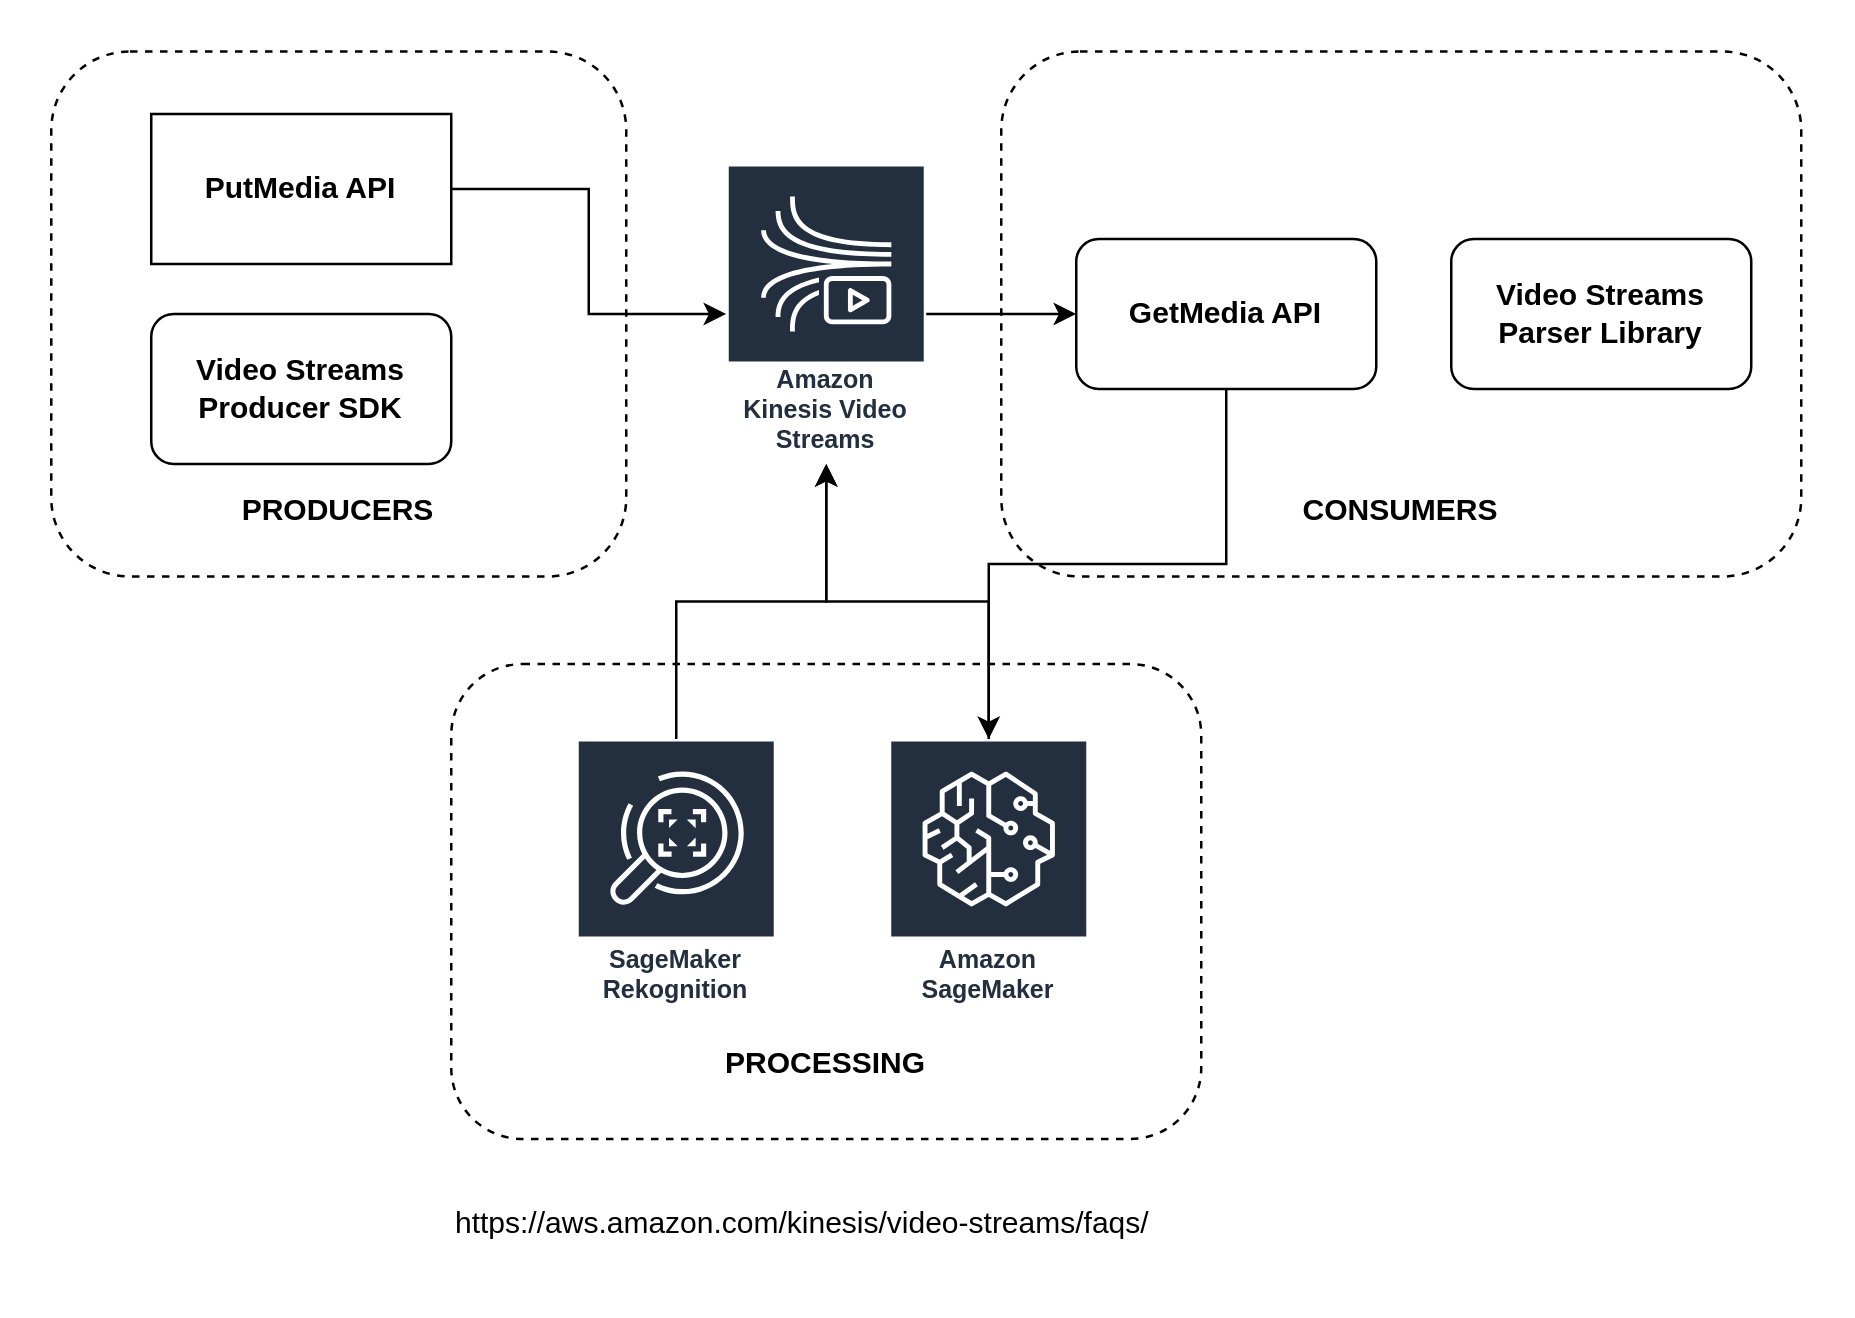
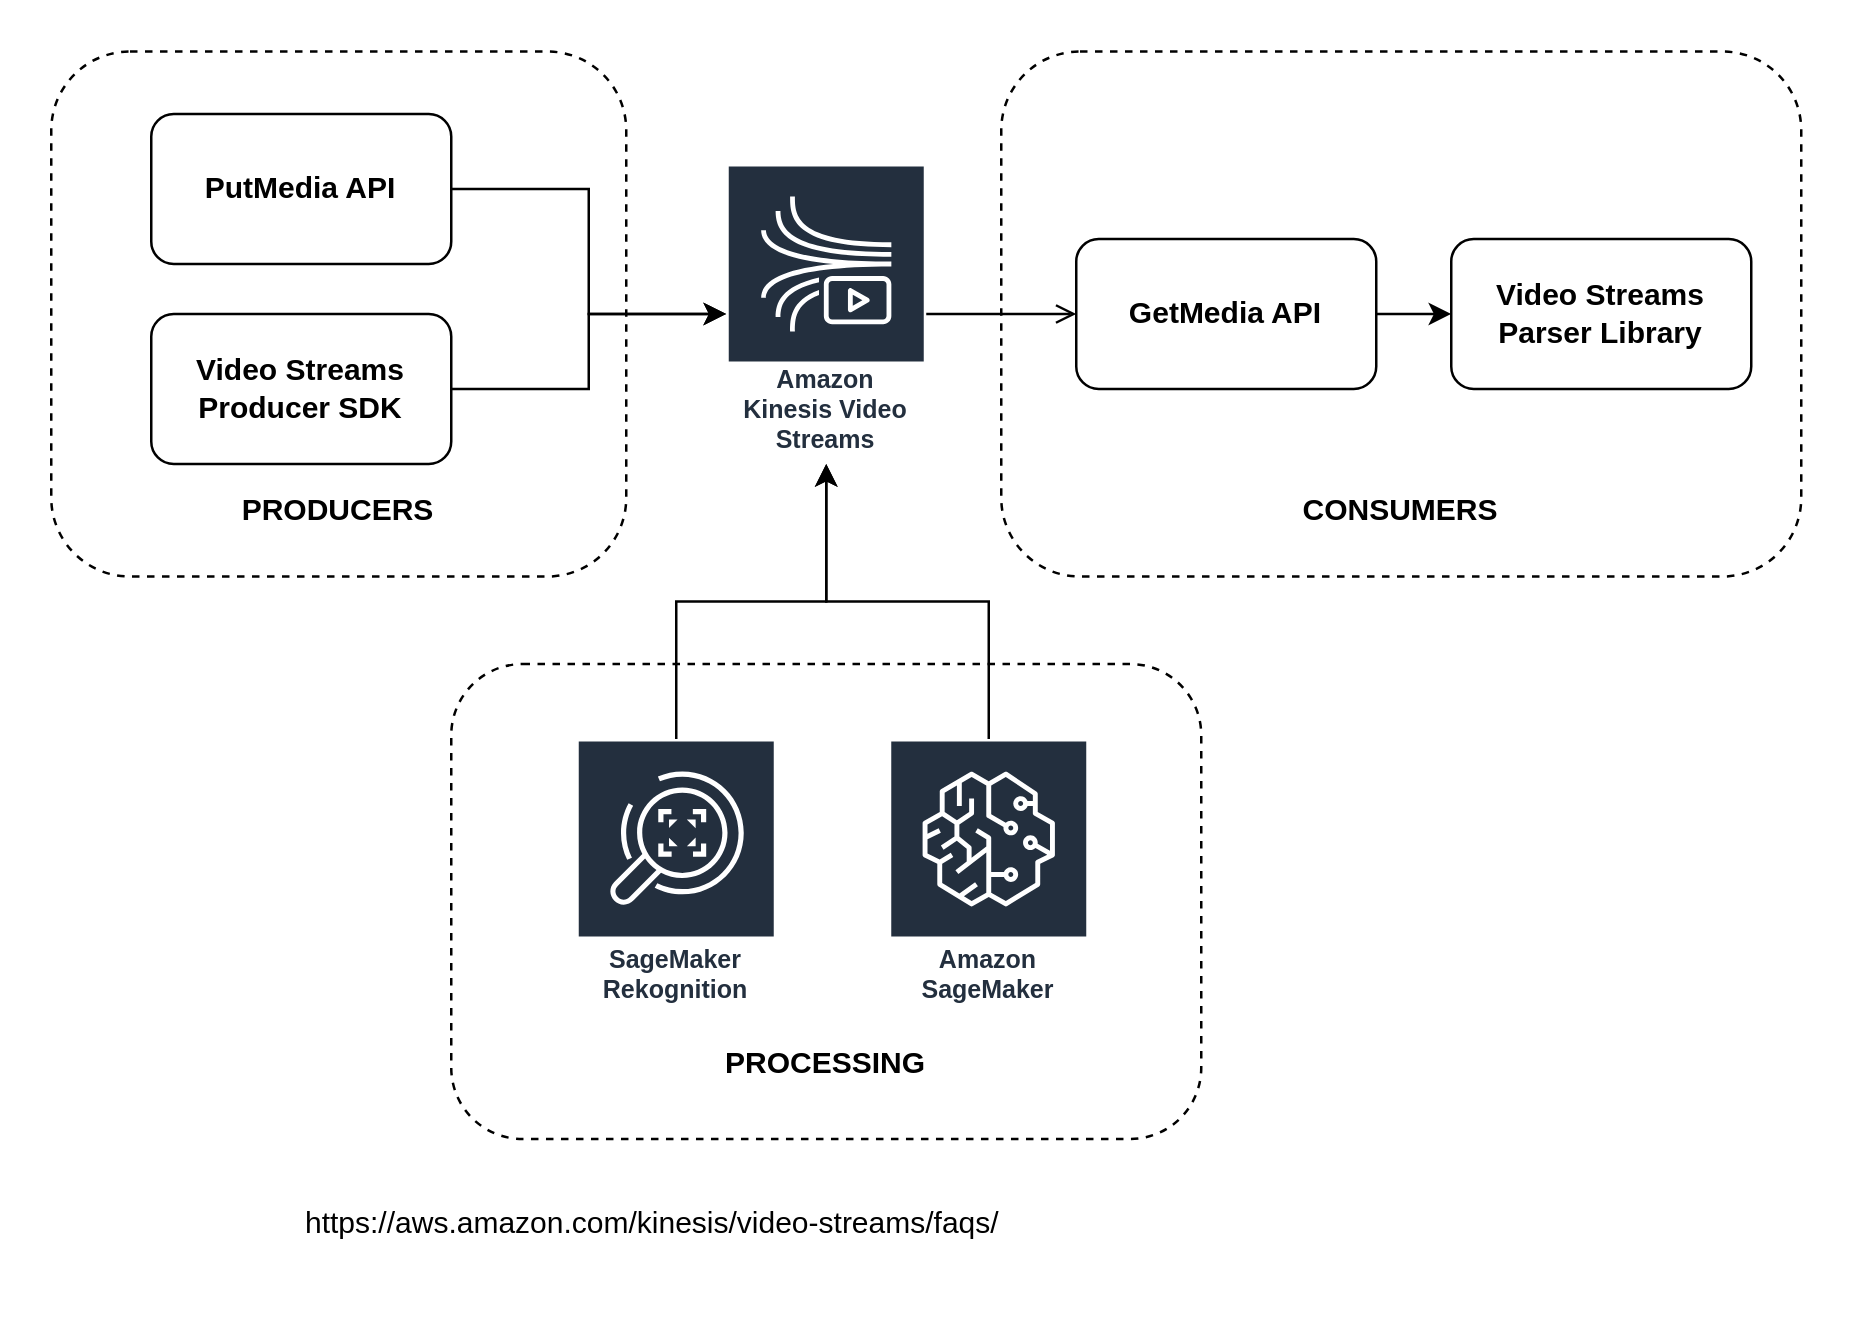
node "PutMedia API": shape rectangle -> rounded rectangle
edge "Amazon Kinesis Video Streams" -> "GetMedia API": arrowhead classic -> open
edge "Video Streams Producer SDK" -> "Amazon Kinesis Video Streams": added
edge "GetMedia API" -> "Amazon SageMaker": now "GetMedia API" -> "Video Streams Parser Library"
node "https://aws.amazon.com/kinesis/video-streams/faqs/": moved (826, 1226) -> (676, 1226)
